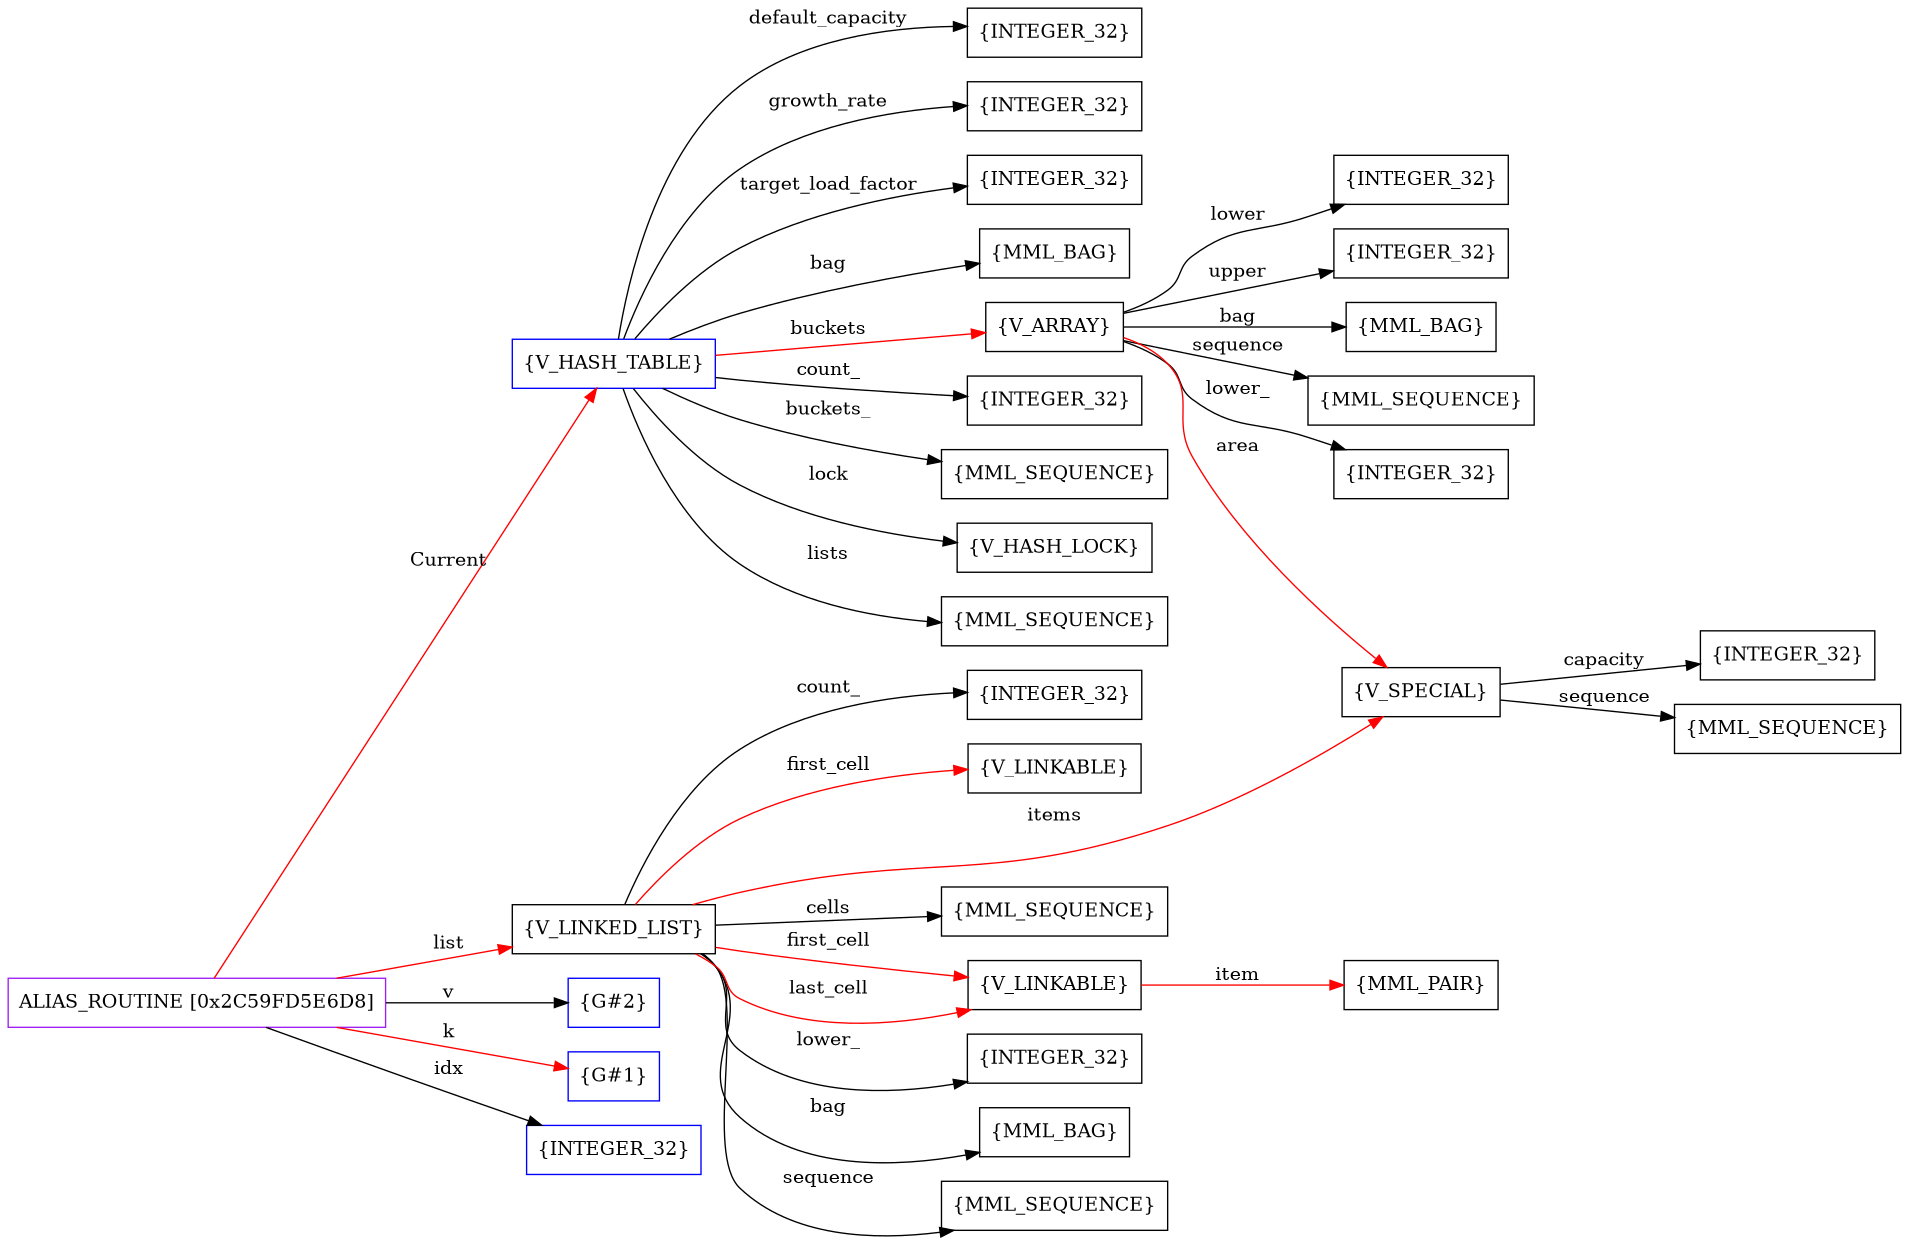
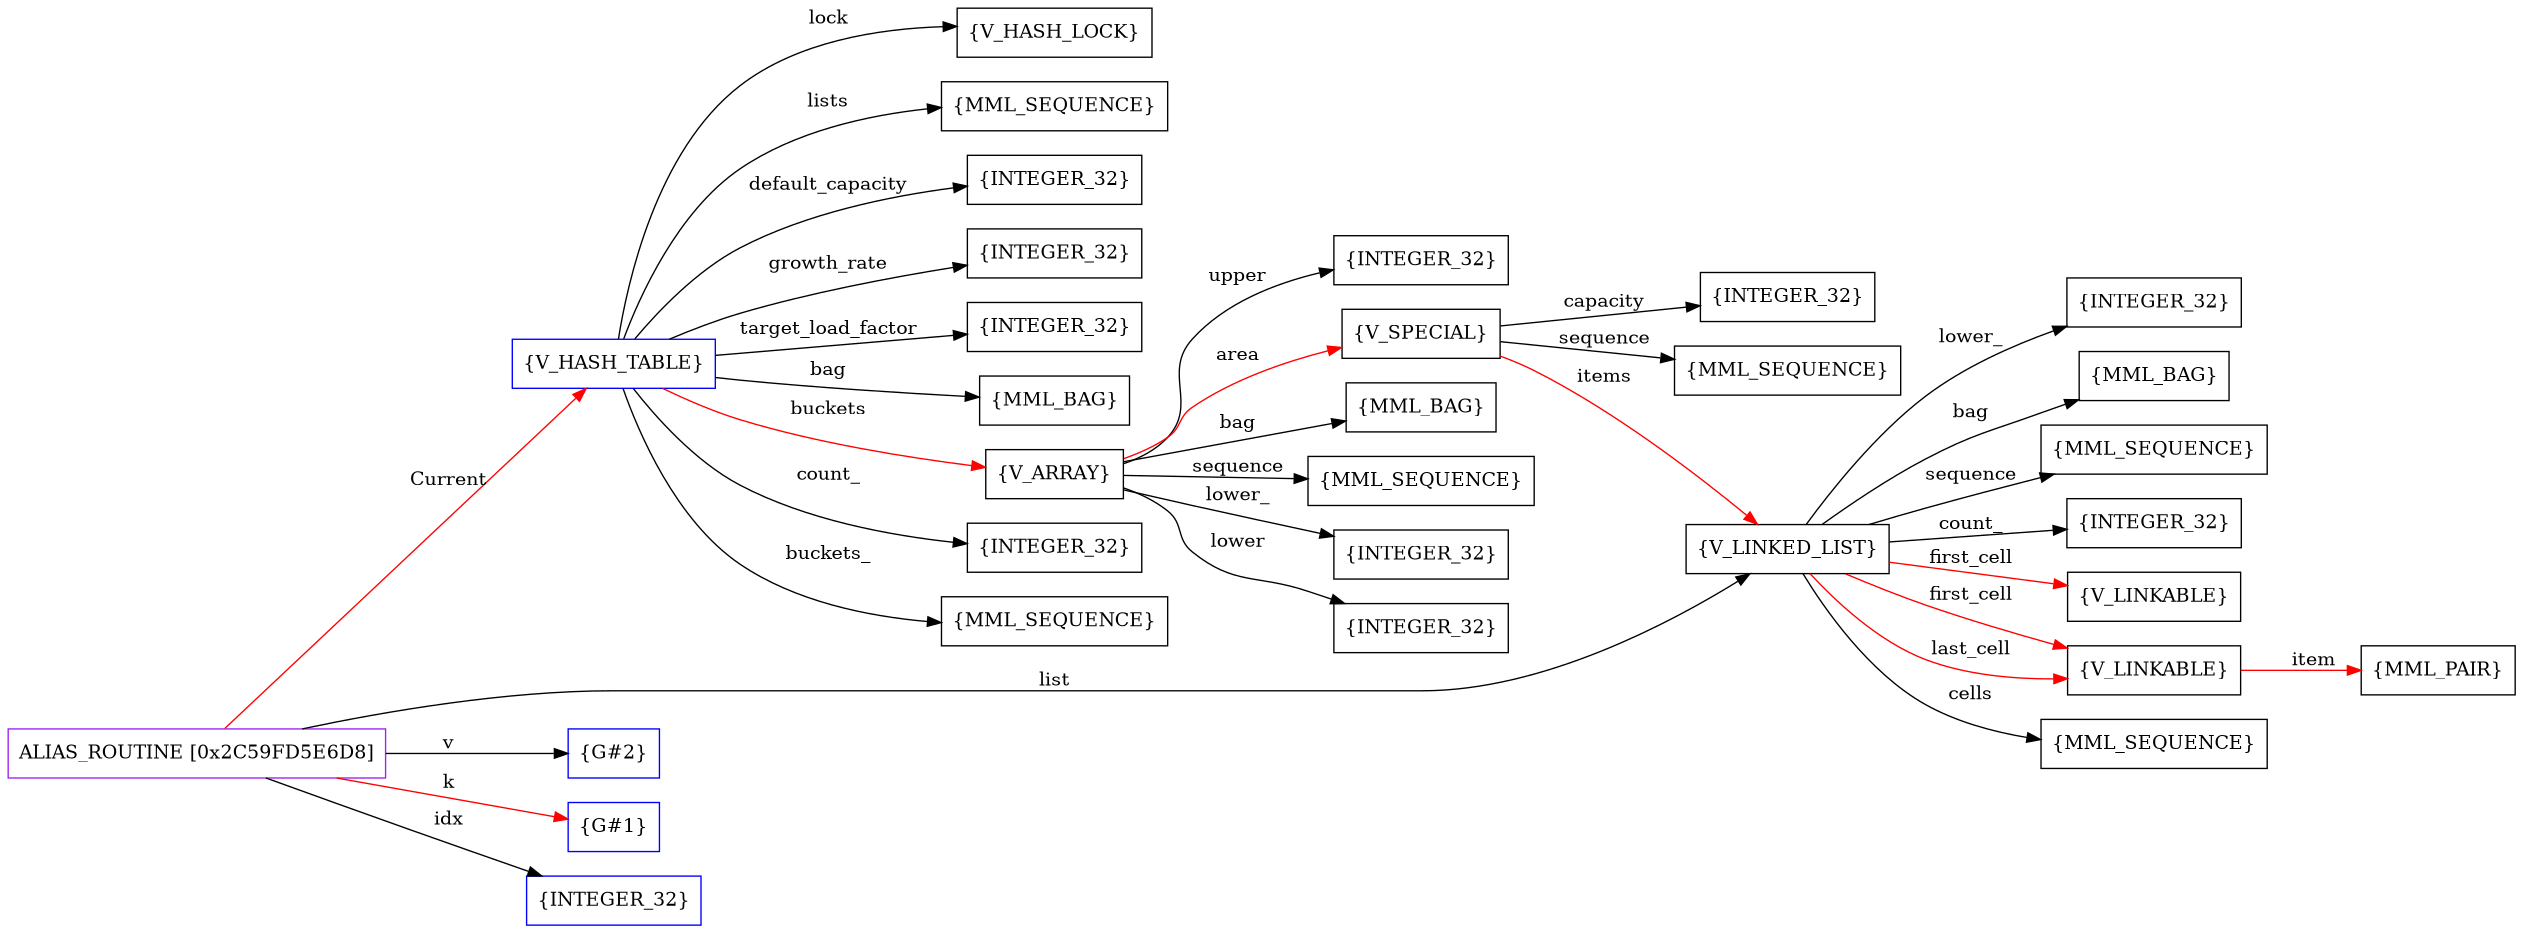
edge "{V_LINKED_LIST}" -> "{V_SPECIAL}": reversed
edge "ALIAS_ROUTINE [0x2C59FD5E6D8]" -> "{V_LINKED_LIST}": color red -> black
